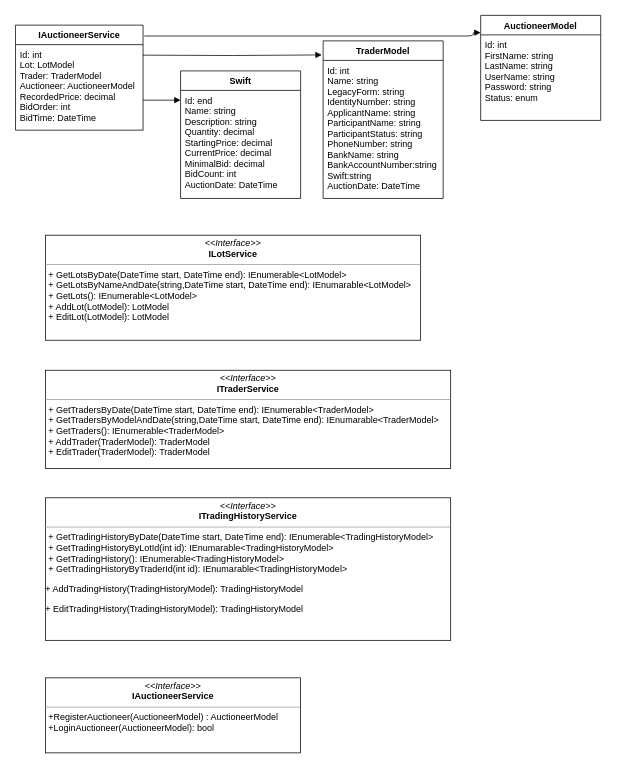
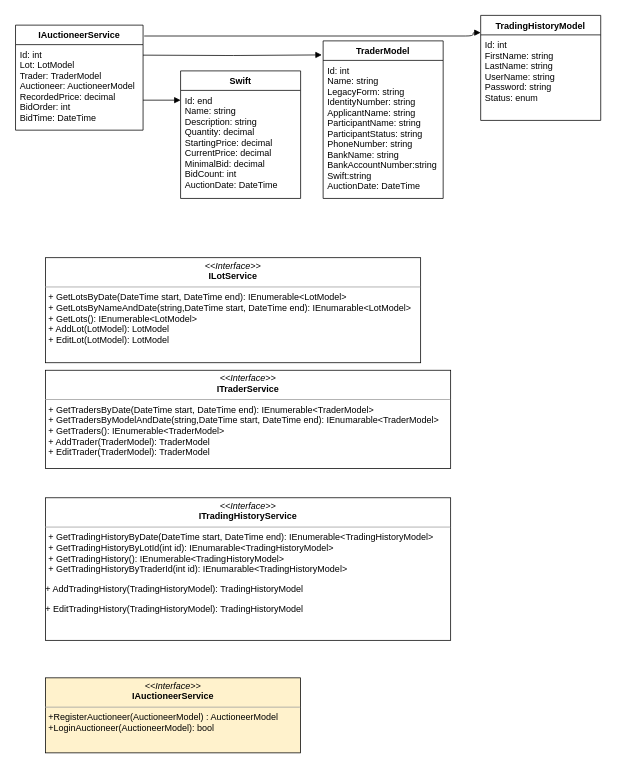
node "AuctioneerModel": label "AuctioneerModel" -> "TradingHistoryModel"
node "<<Interface>> ILotService + GetLotsByDate(DateTime start, DateTime end): IEnumerable<LotModel> + GetLotsByNameAndDate(string,DateTime start, DateTime end): IEnumarable<LotModel> + GetLots(): IEnumerable<LotModel> + AddLot(LotModel): LotModel + EditLot(LotModel): LotModel": moved (233, 288) -> (233, 310)
node "<<Interface>> IAuctioneerService +RegisterAuctioneer(AuctioneerModel) : AuctioneerModel +LoginAuctioneer(AuctioneerModel): bool": fillcolor #ffffff -> #fff2cc
